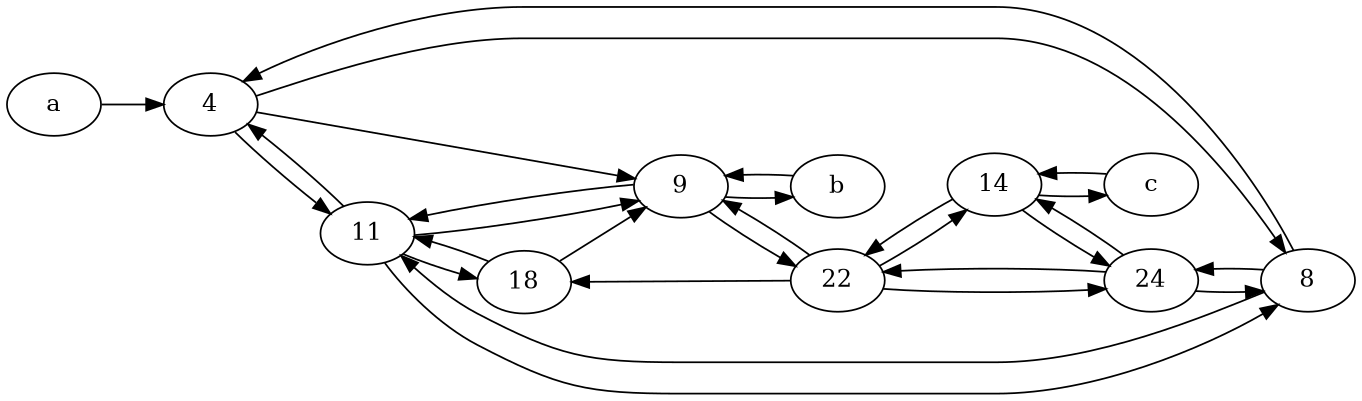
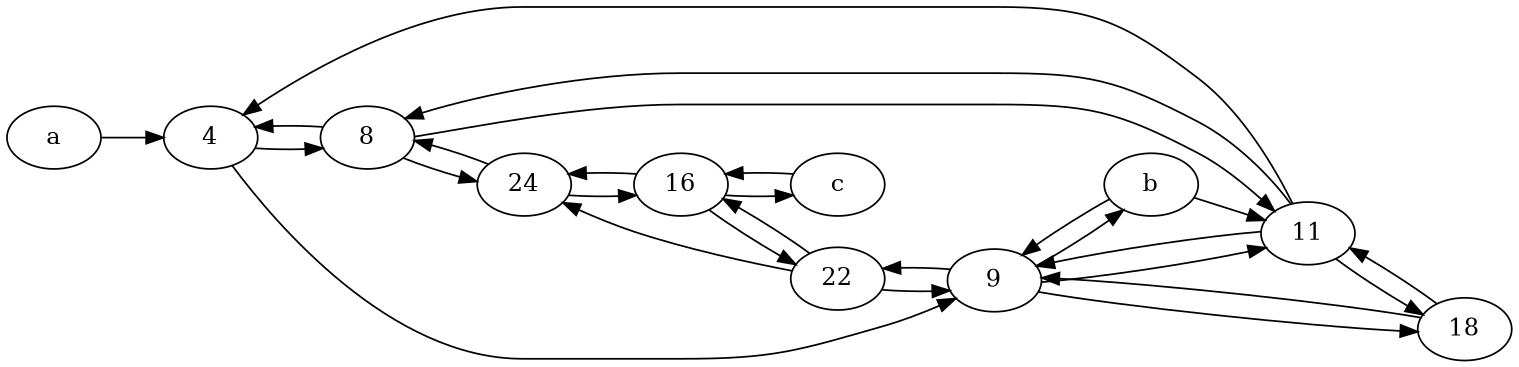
edge "4" -> "11": now "b" -> "11"
node "14": label "14" -> "16"
edge "24" -> "22": removed
edge "22" -> "18": now "9" -> "18"
